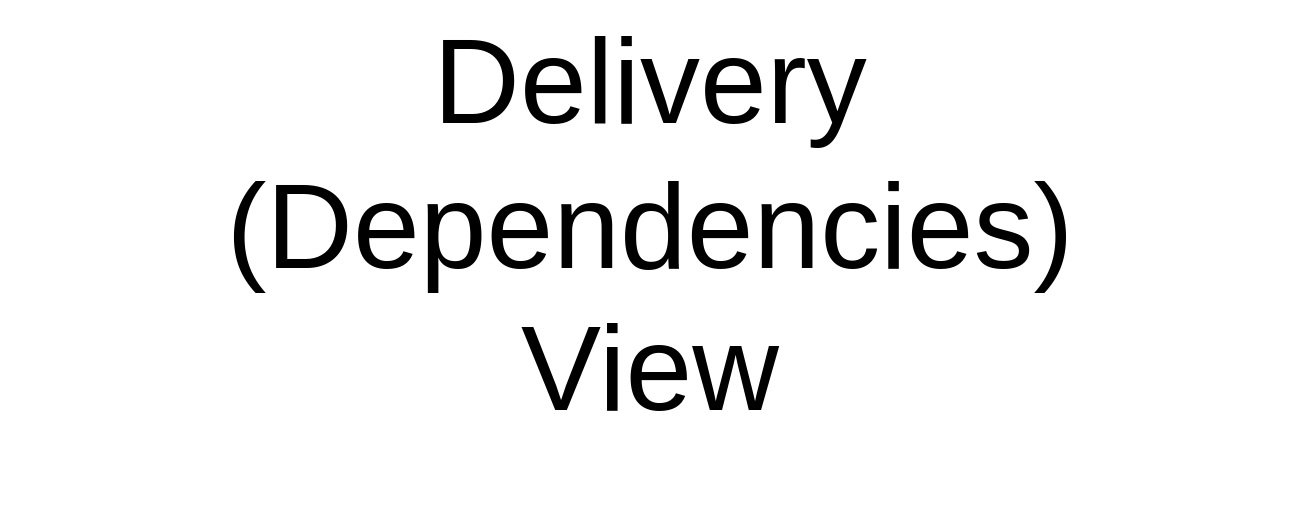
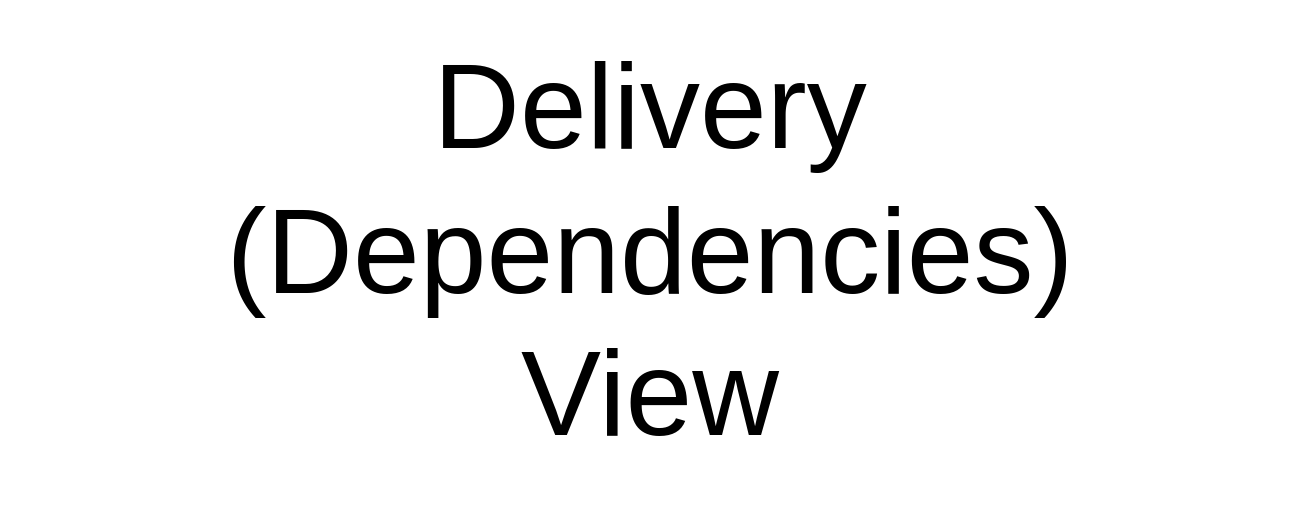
node "Delivery (Dependencies) View": moved (651, 226) -> (651, 251)
